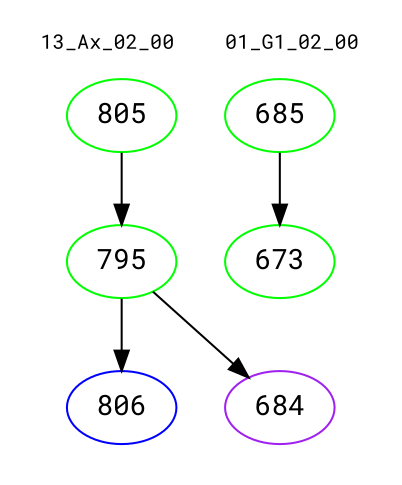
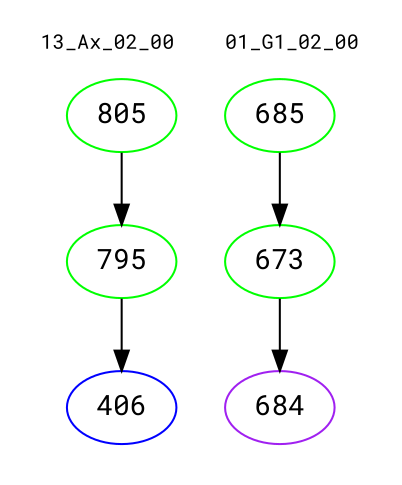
edge "795" -> "684": now "673" -> "684"
node "806": label "806" -> "406"
